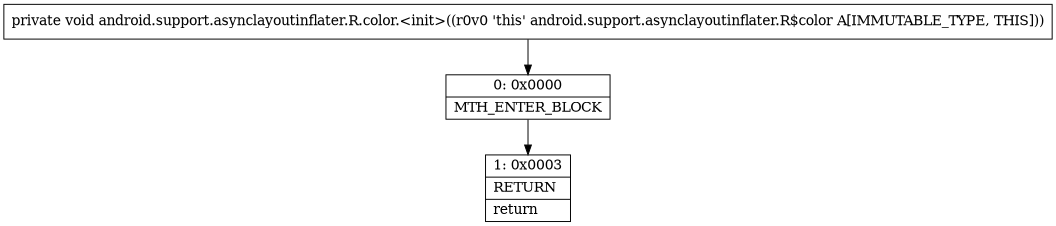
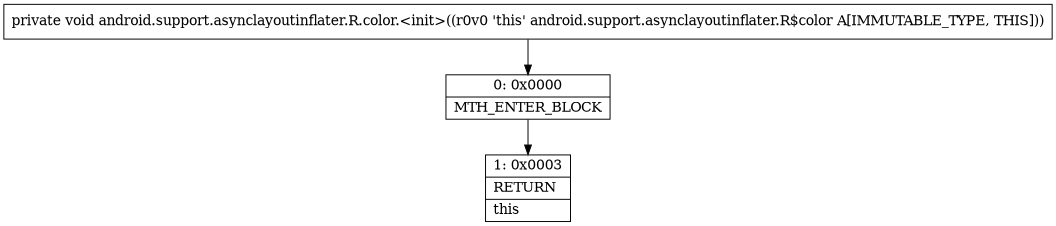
node "1: 0x0003": text "return" -> "this"
